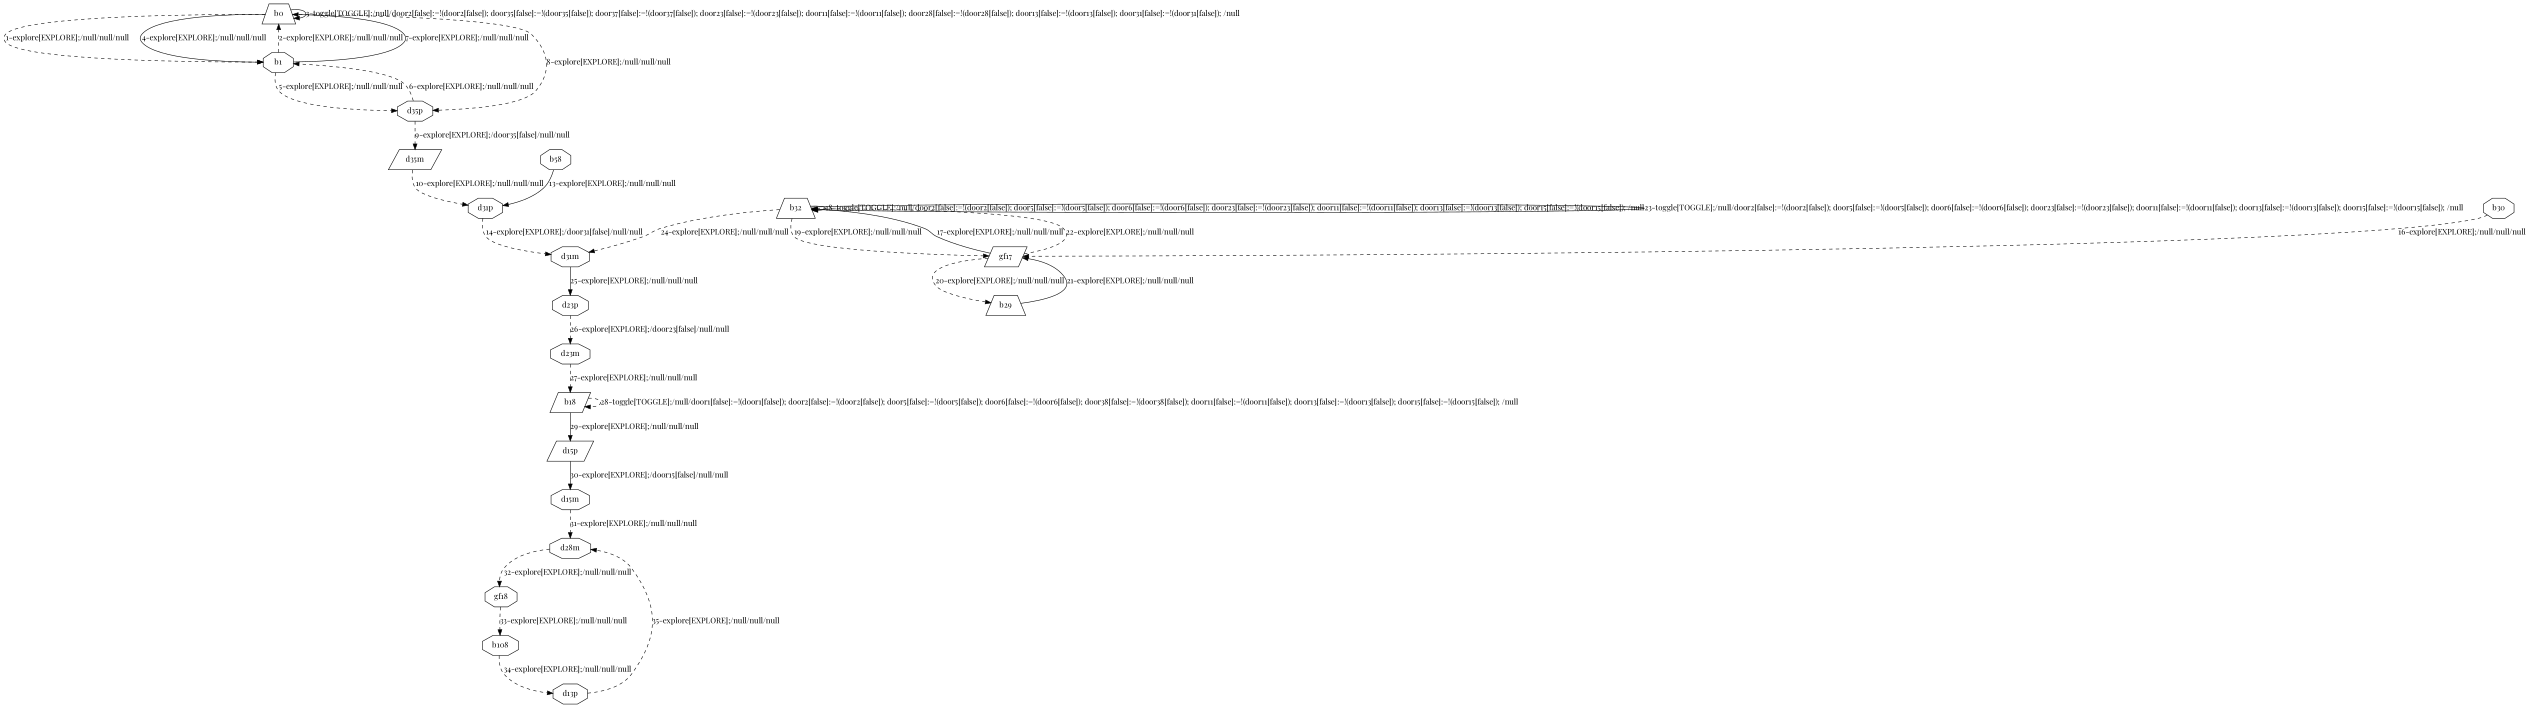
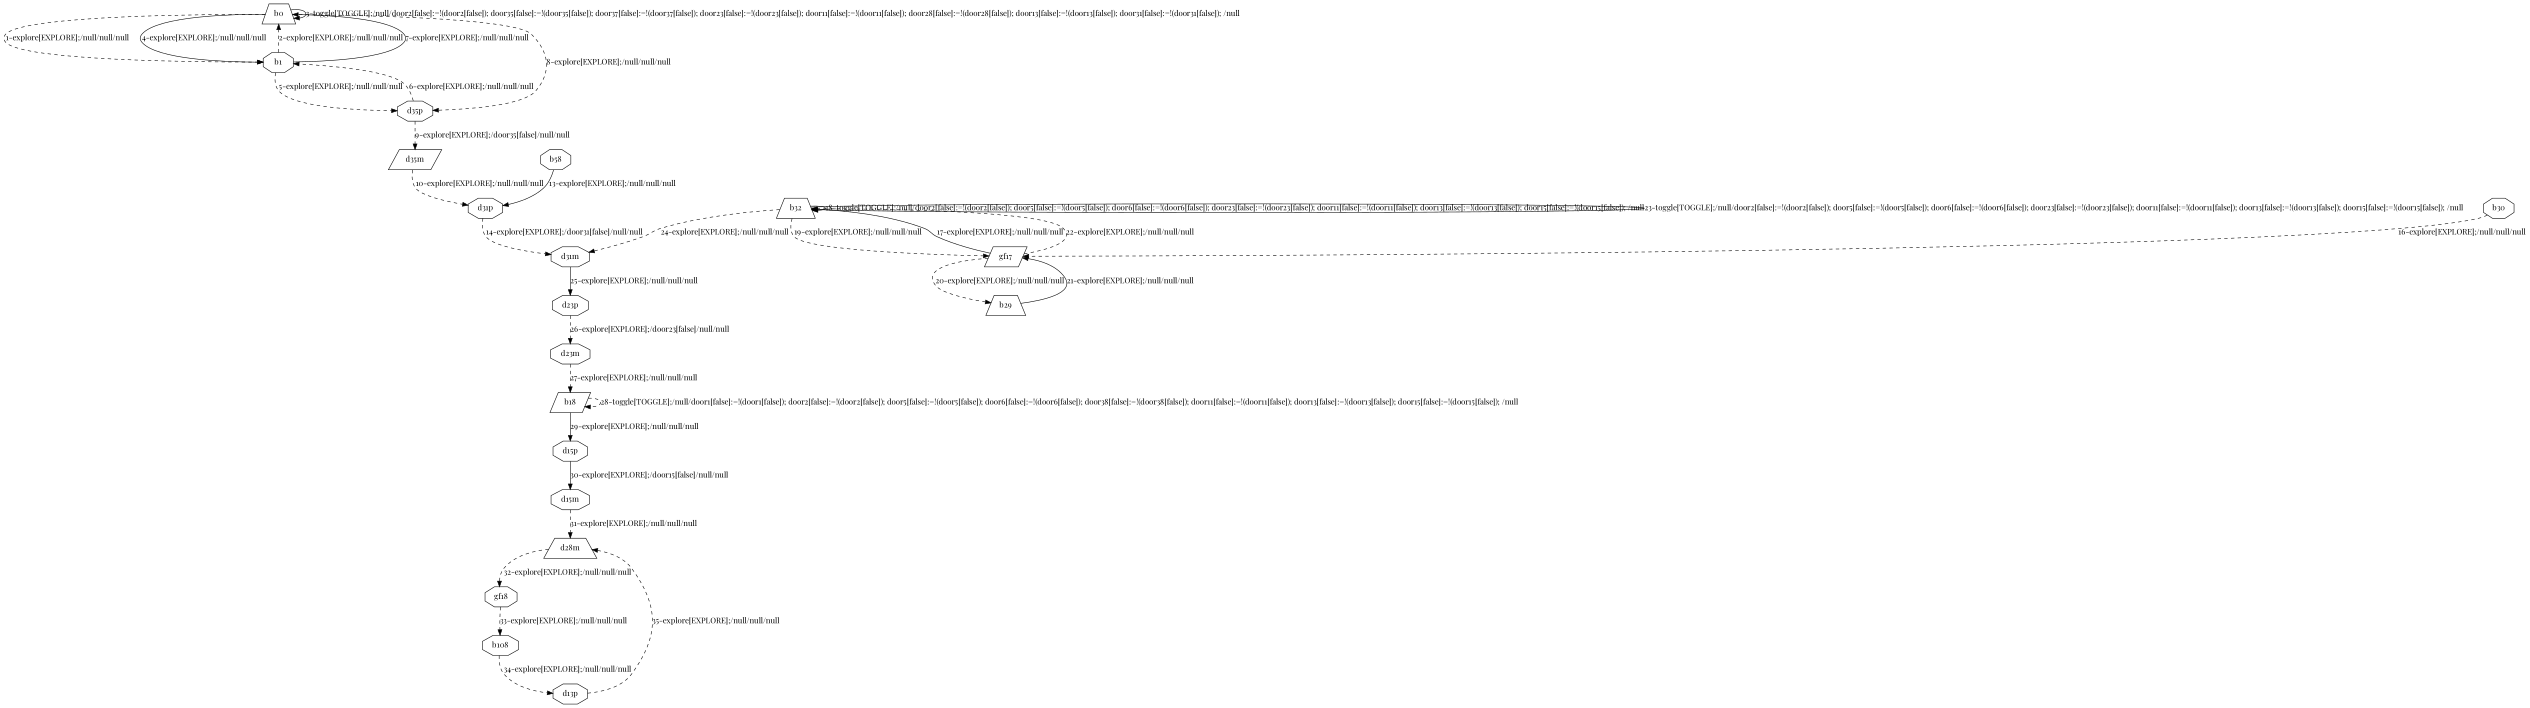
node "d15p": shape parallelogram -> octagon
node "d28m": shape octagon -> trapezium
